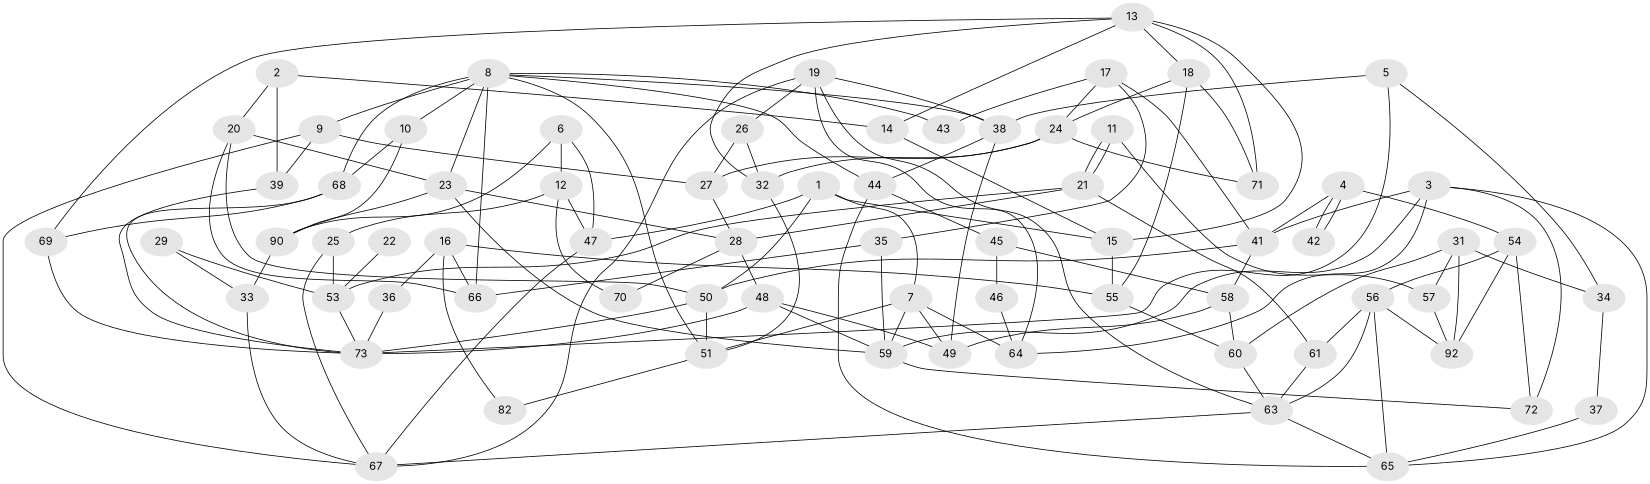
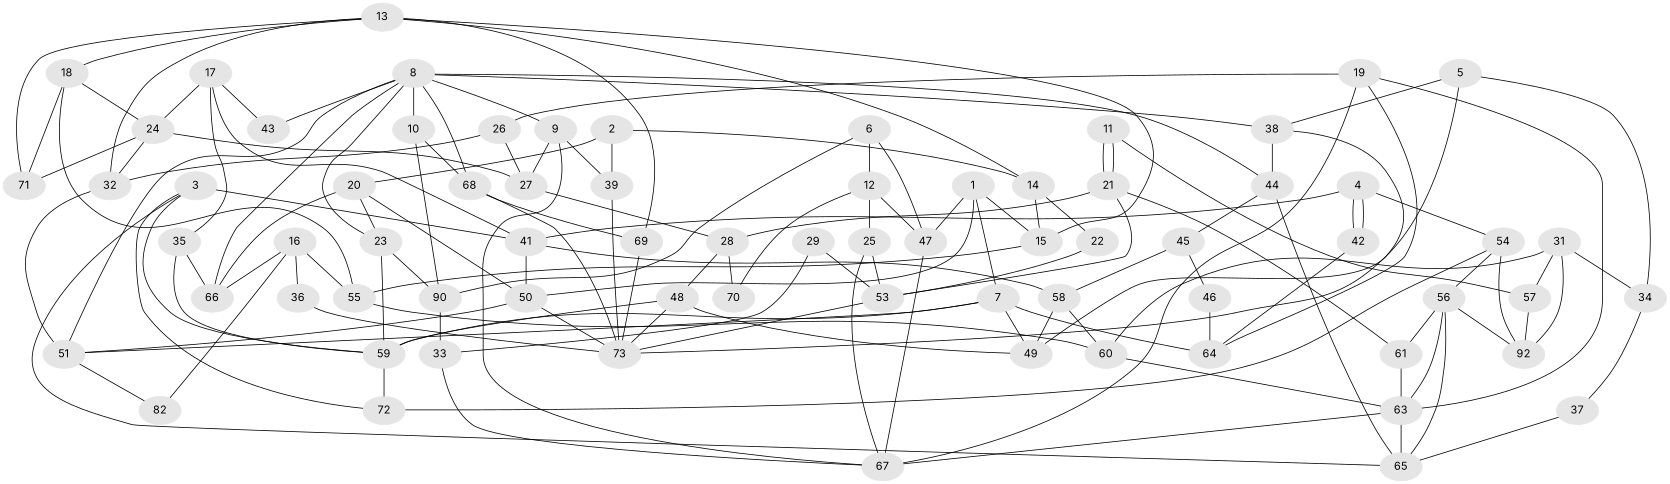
edge "19" -- "38": removed
edge "23" -- "28": removed
edge "14" -- "22": added
edge "3" -- "64": now "42" -- "64"
